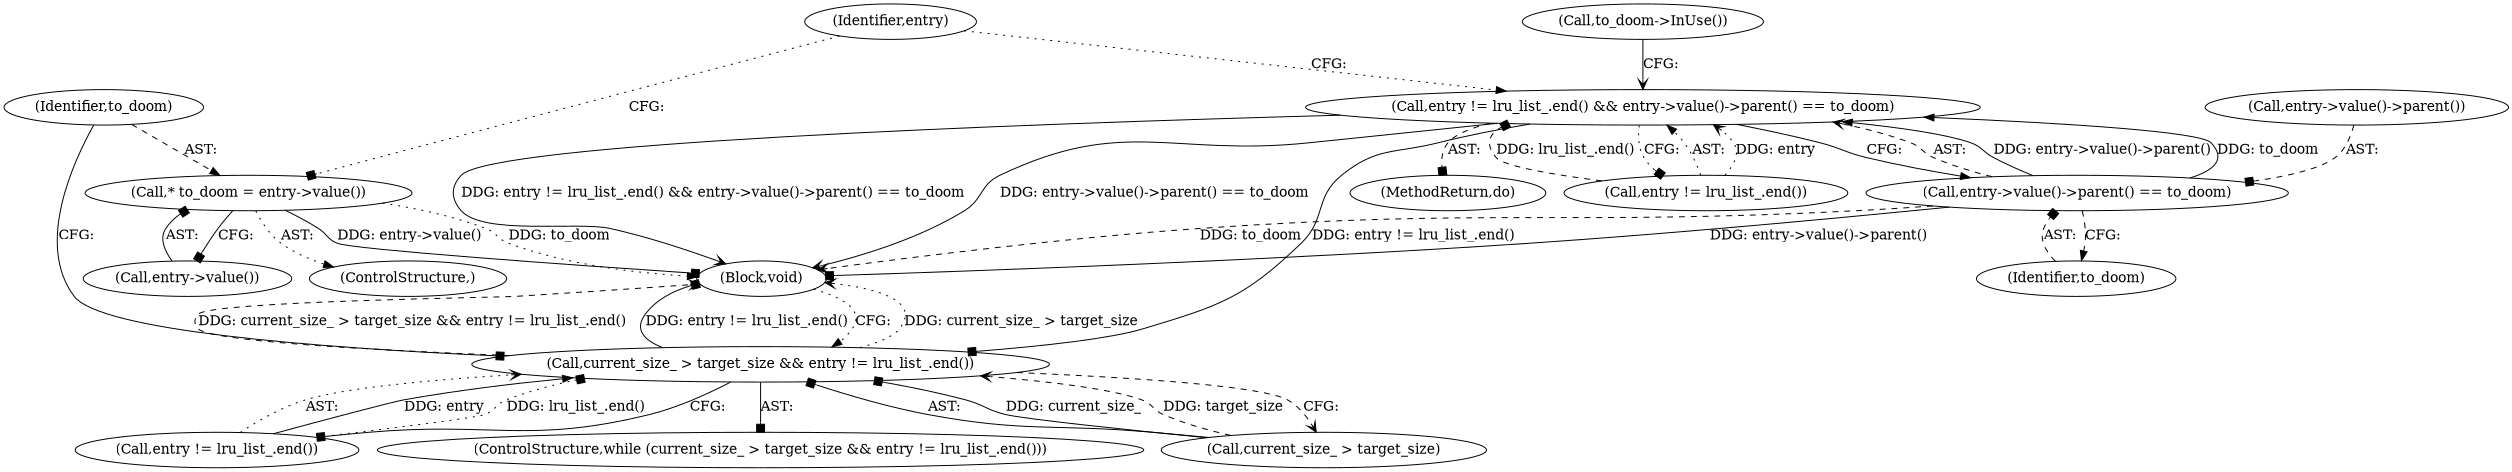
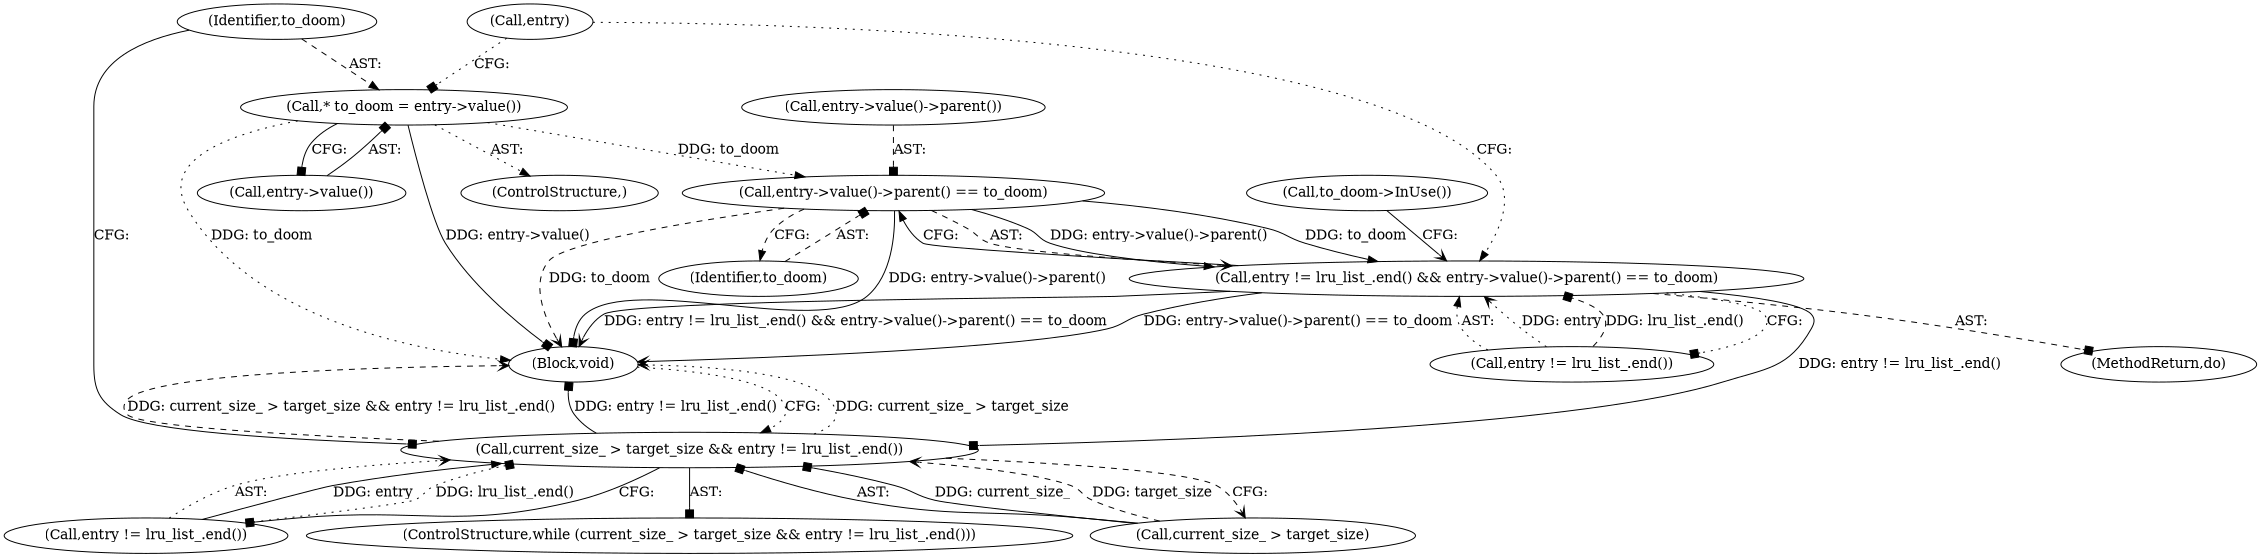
node "(Identifier,entry)": label "(Identifier,entry)" -> "(Call,entry)"
edge "(Call,* to_doom = entry->value())" -> "(Call,entry->value()->parent() == to_doom)": added, label "DDG: to_doom"
